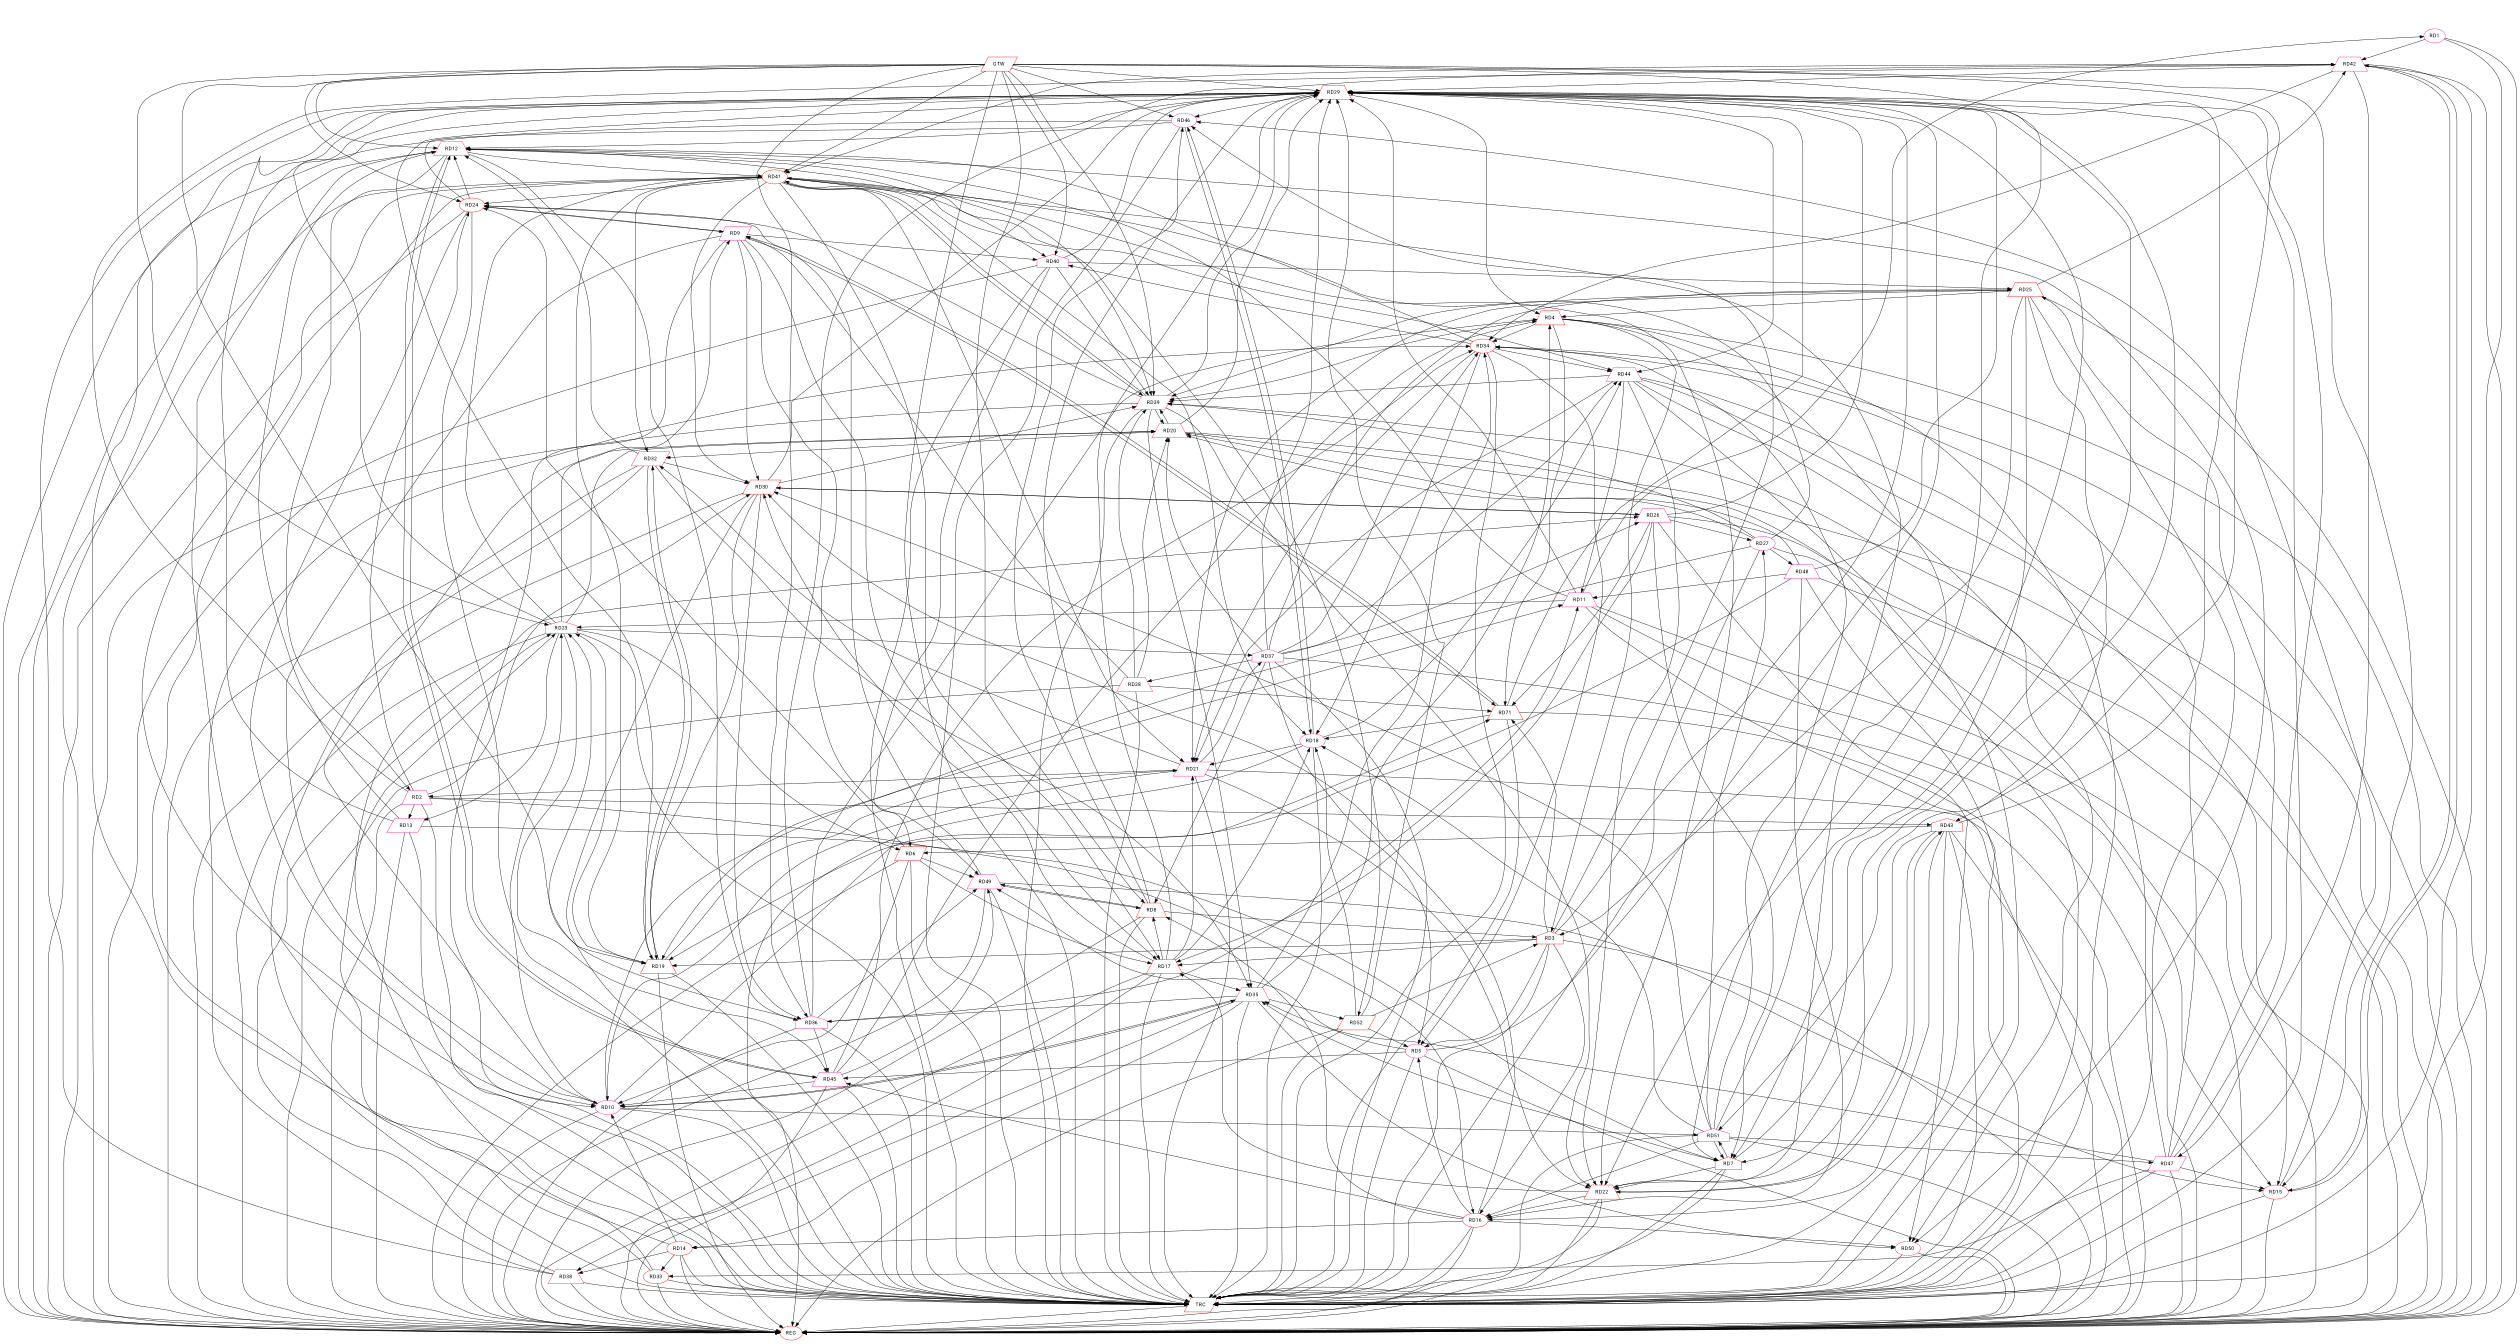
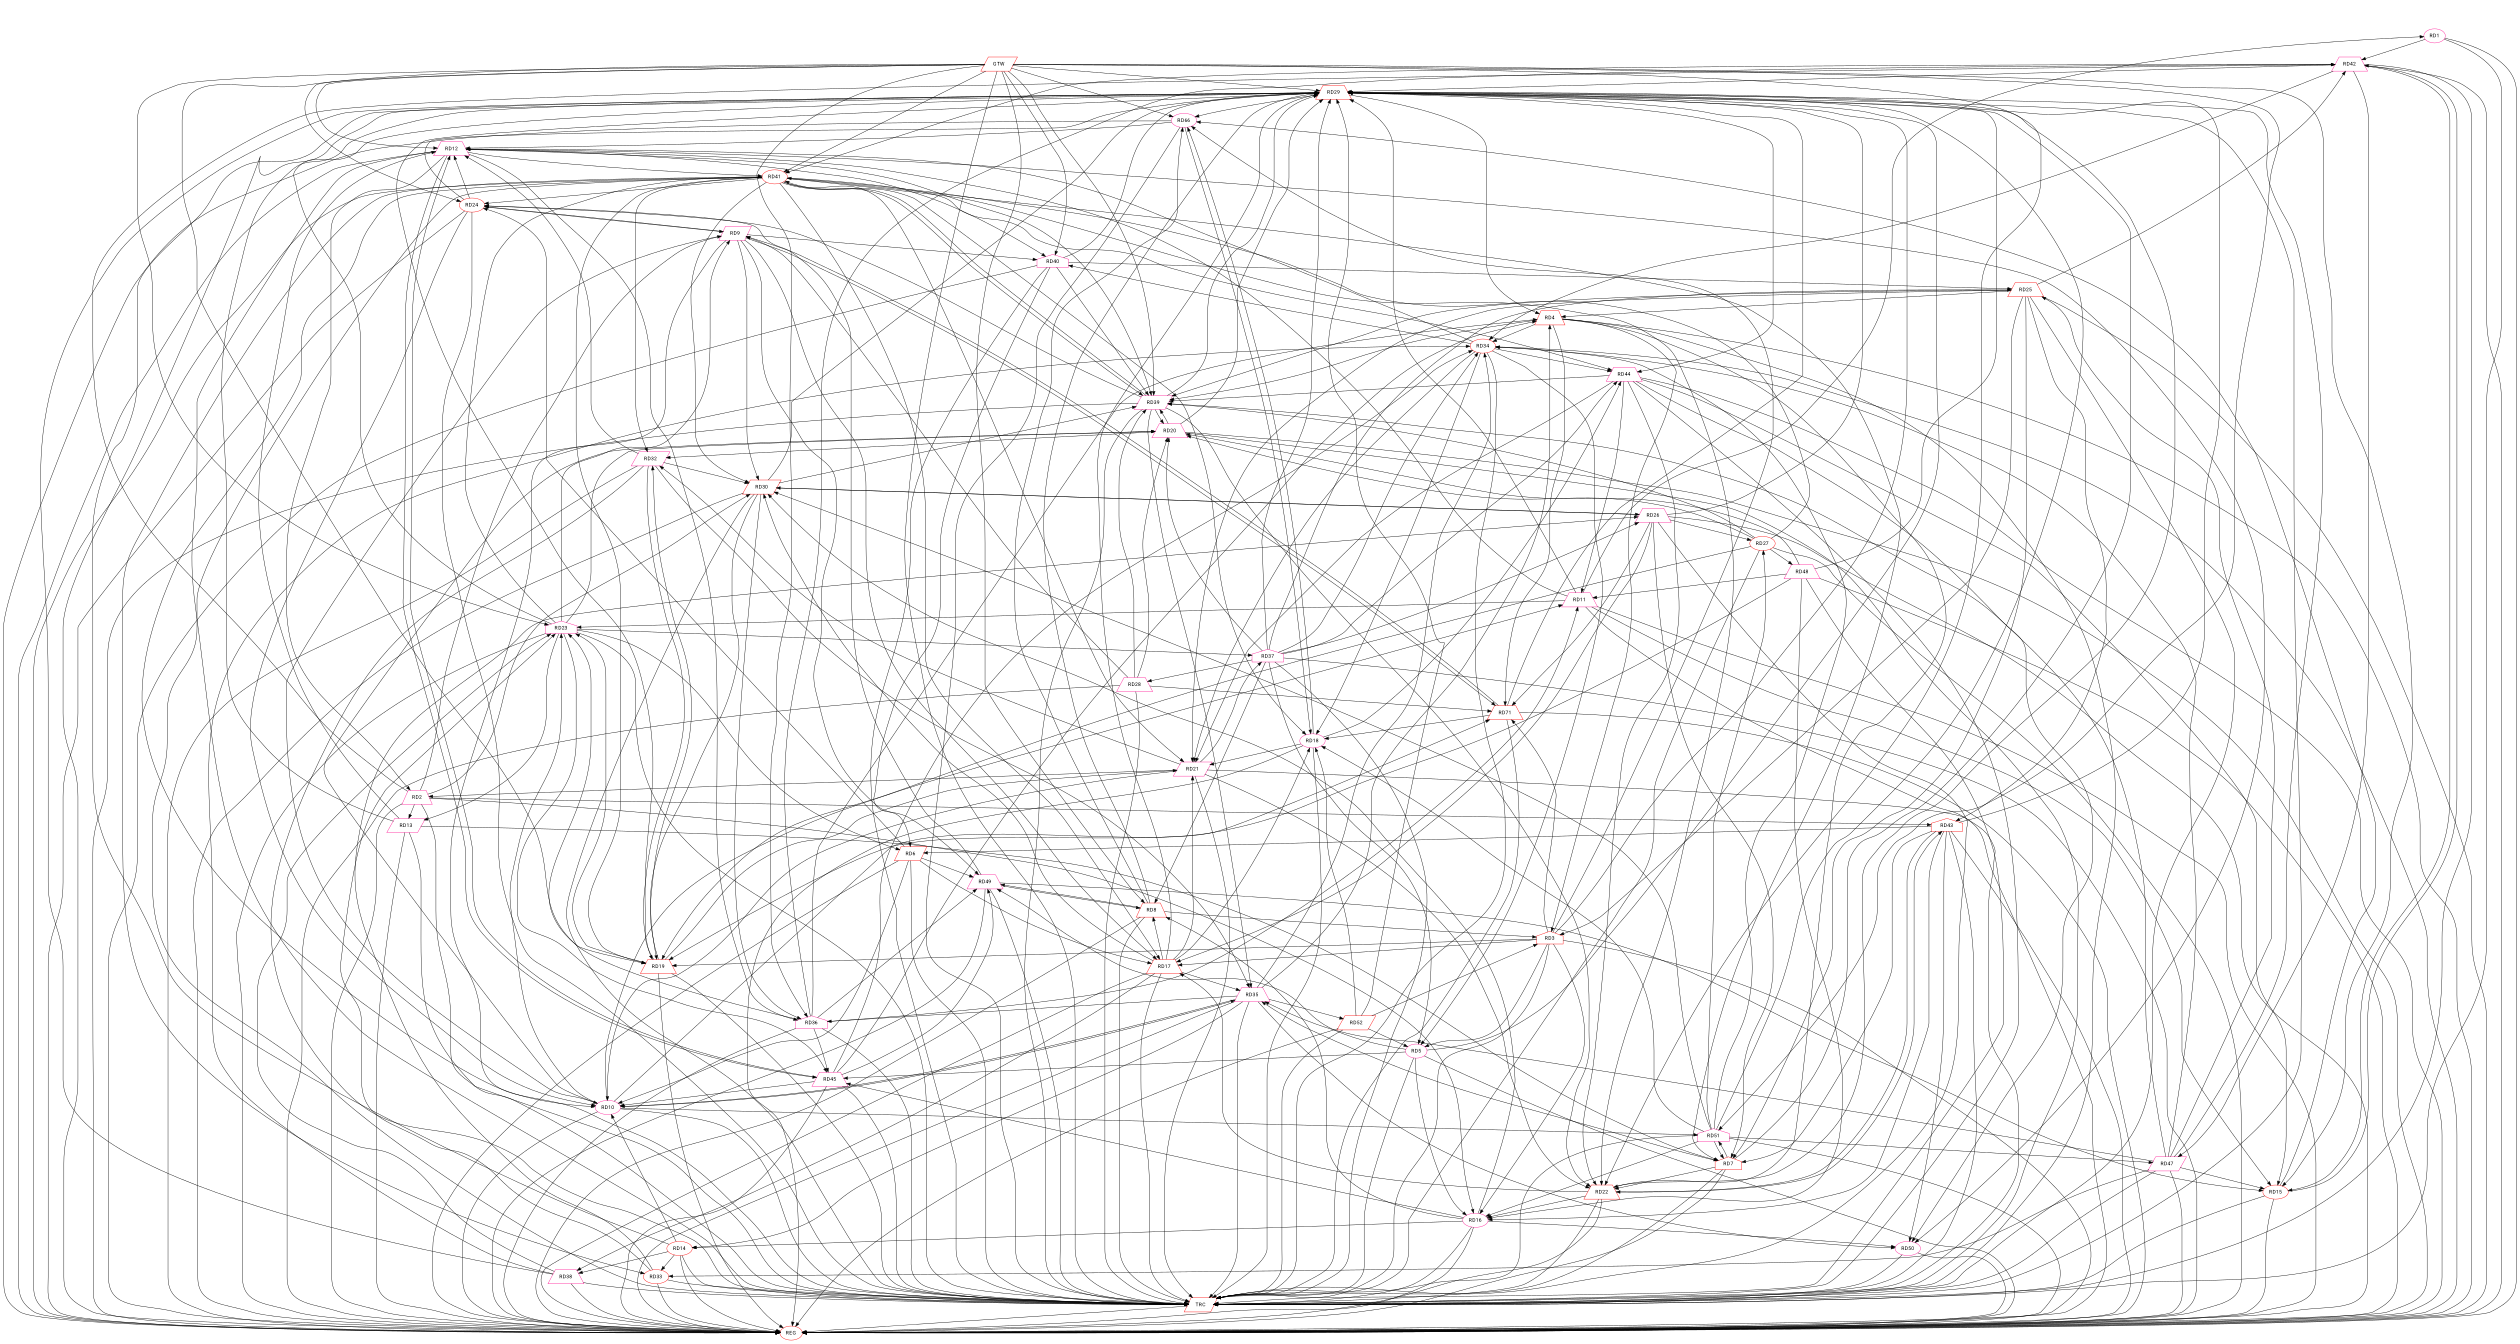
node "RD46": label "RD46" -> "RD66"
edge "RD41" -> "RD52": now "RD41" -> "RD33"
edge "RD2" -> "RD24": now "RD2" -> "RD9"
node "RD27": color deeppink -> red
edge "RD16" -> "RD5": reversed
node "RD16": color red -> deeppink
